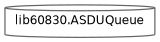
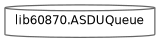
node "lib60830.ASDUQueue": label "lib60830.ASDUQueue" -> "lib60870.ASDUQueue"
